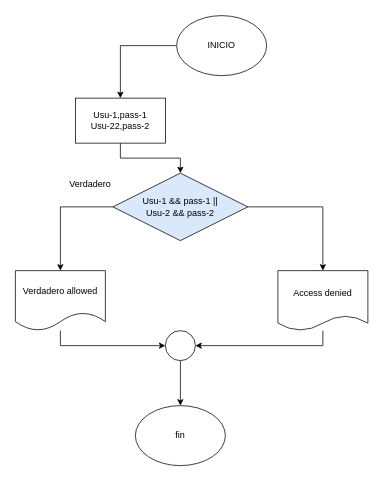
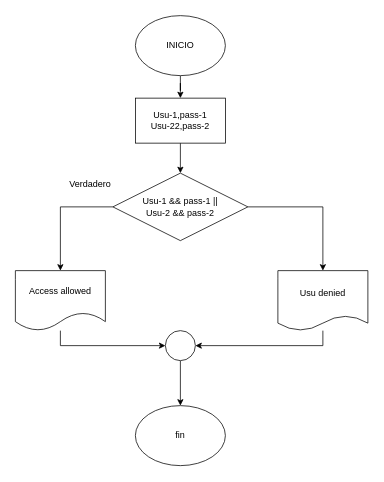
node "INICIO": moved (222, 45) -> (180, 45)
node "Usu-1,pass-1 Usu-22,pass-2": moved (120, 120) -> (180, 120)
node "Usu-1 && pass-1 || Usu-2 && pass-2": fillcolor #dae8fc -> #ffffff
node "Verdadero allowed": label "Verdadero allowed" -> "Access allowed"
node "Access denied": label "Access denied" -> "Usu denied"
